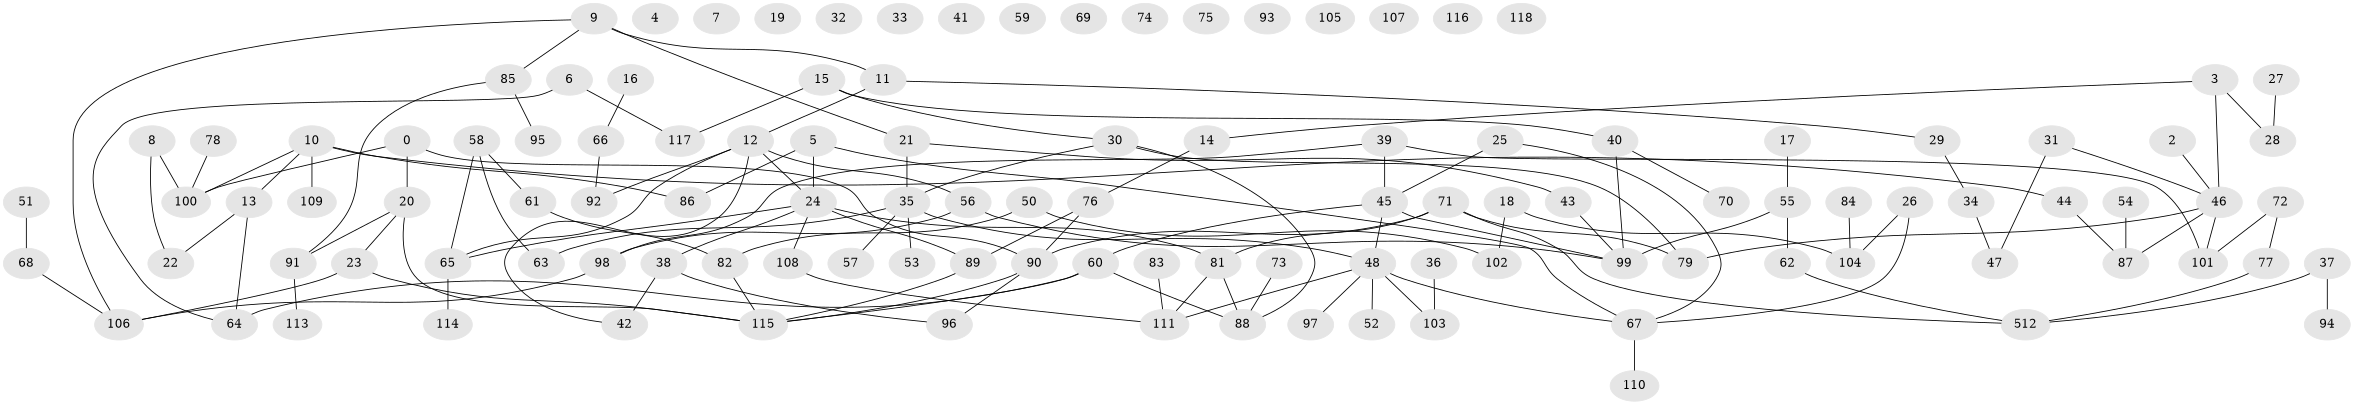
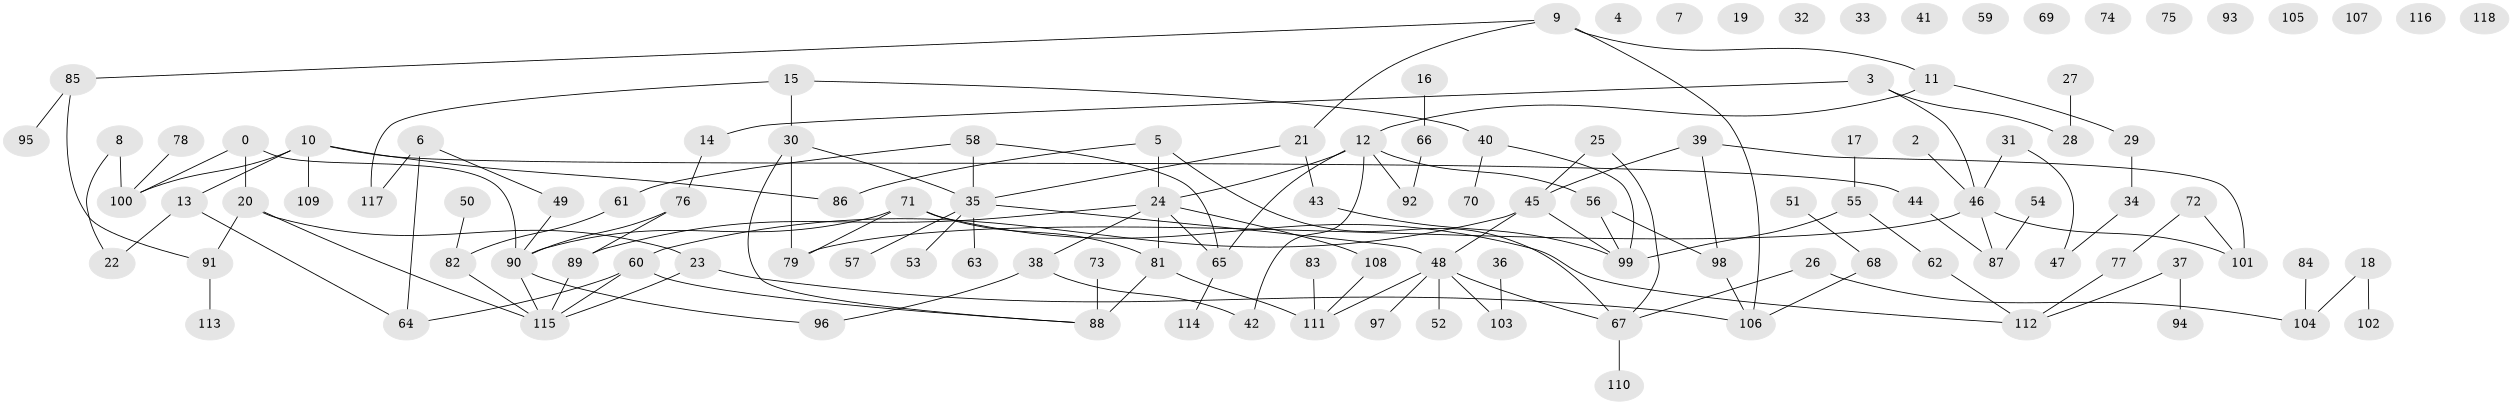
node "49": added
edge "58" -- "63": now "58" -- "35"
edge "50" -- "102": removed
node "512": label "512" -> "112"
